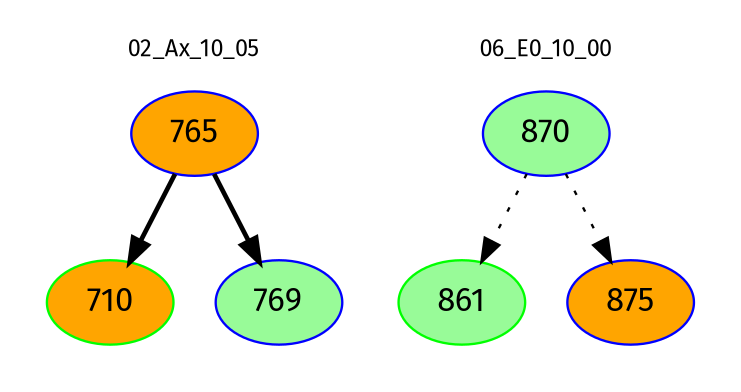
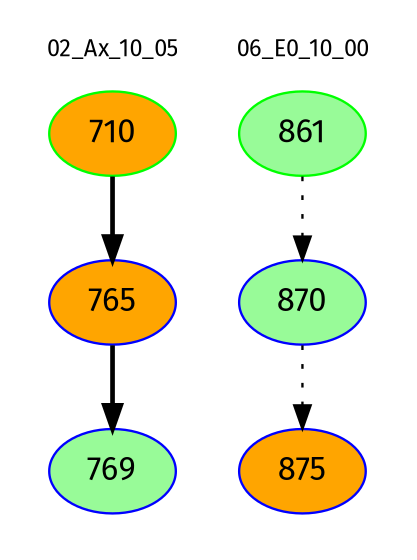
edge "765" -> "710": reversed
edge "870" -> "861": reversed
